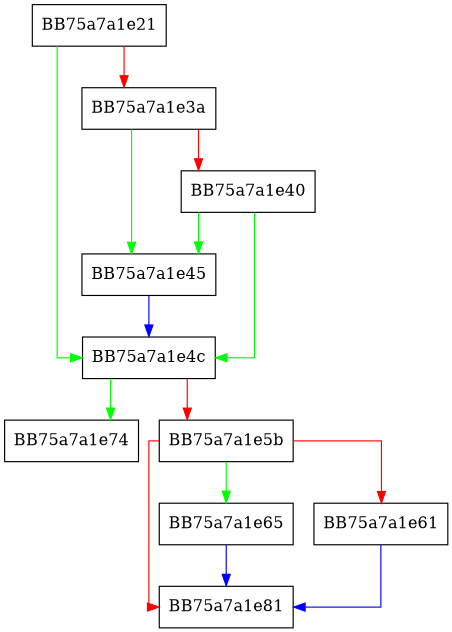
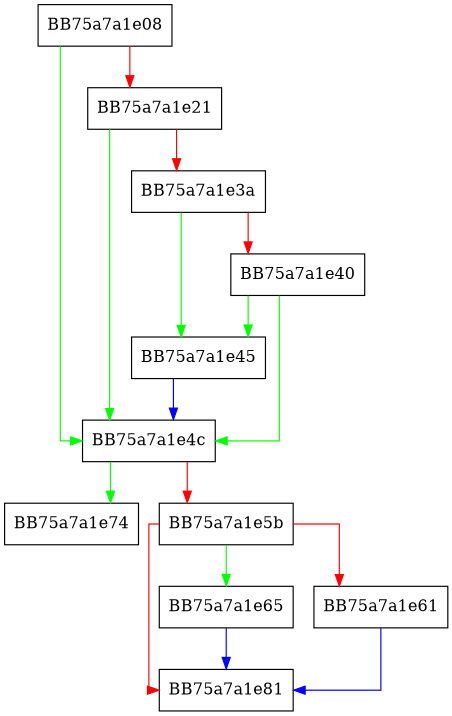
node "BB75a7a1e08": added
